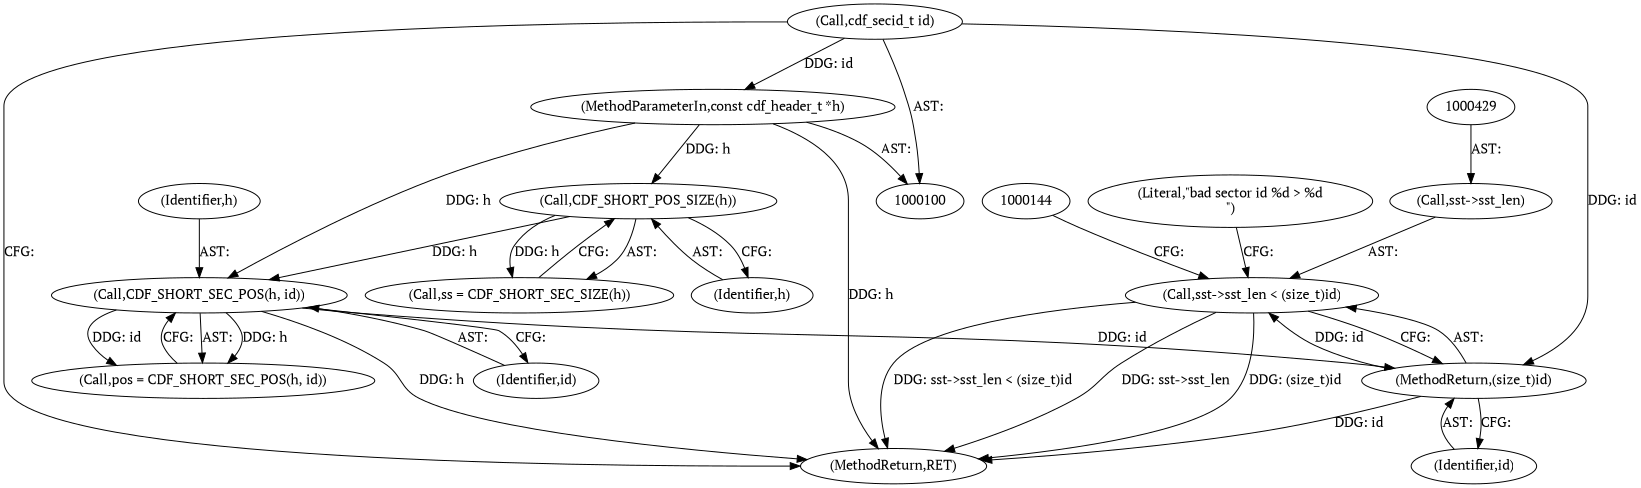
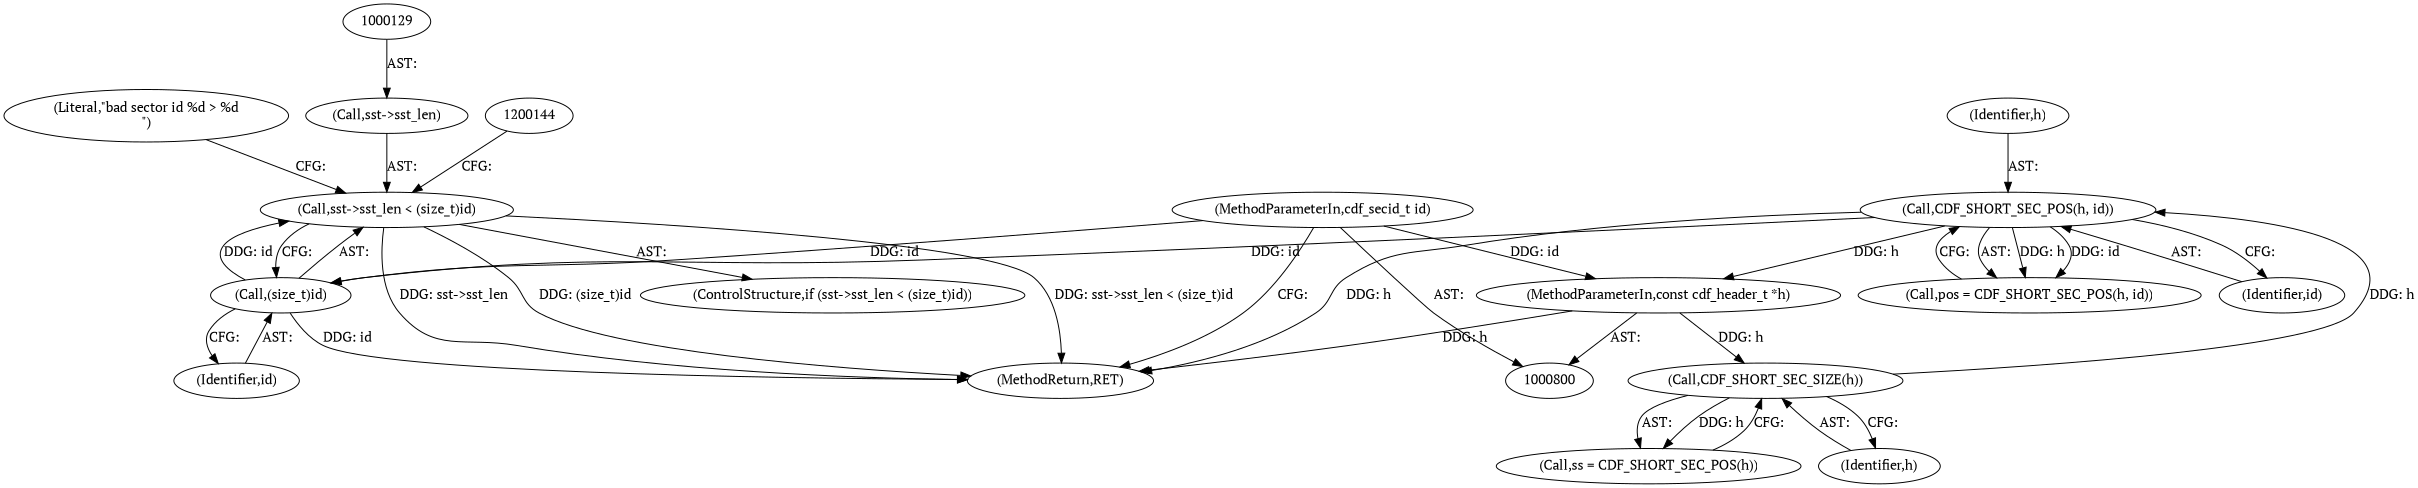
node "(Call,cdf_secid_t id)": label "(Call,cdf_secid_t id)" -> "(MethodParameterIn,cdf_secid_t id)"
node "1000429": label "1000429" -> "1000129"
edge "(MethodParameterIn,const cdf_header_t *h)" -> "(Call,CDF_SHORT_SEC_POS(h, id))": reversed
node "(Call,CDF_SHORT_POS_SIZE(h))": label "(Call,CDF_SHORT_POS_SIZE(h))" -> "(Call,CDF_SHORT_SEC_SIZE(h))"
node "1000100": label "1000100" -> "1000800"
node "1000144": label "1000144" -> "1200144"
node "(Call,ss = CDF_SHORT_SEC_SIZE(h))": label "(Call,ss = CDF_SHORT_SEC_SIZE(h))" -> "(Call,ss = CDF_SHORT_SEC_POS(h))"
node "(ControlStructure,if (sst->sst_len < (size_t)id))": added
node "(MethodReturn,(size_t)id)": label "(MethodReturn,(size_t)id)" -> "(Call,(size_t)id)"
